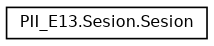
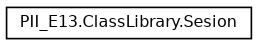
node "PII_E13.Sesion.Sesion": label "PII_E13.Sesion.Sesion" -> "PII_E13.ClassLibrary.Sesion"
